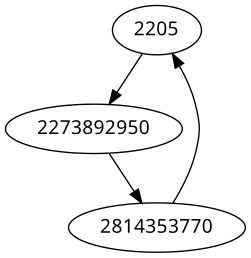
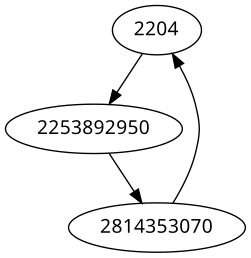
node "2205": label "2205" -> "2204"
node "2273892950": label "2273892950" -> "2253892950"
node "2814353770": label "2814353770" -> "2814353070"
